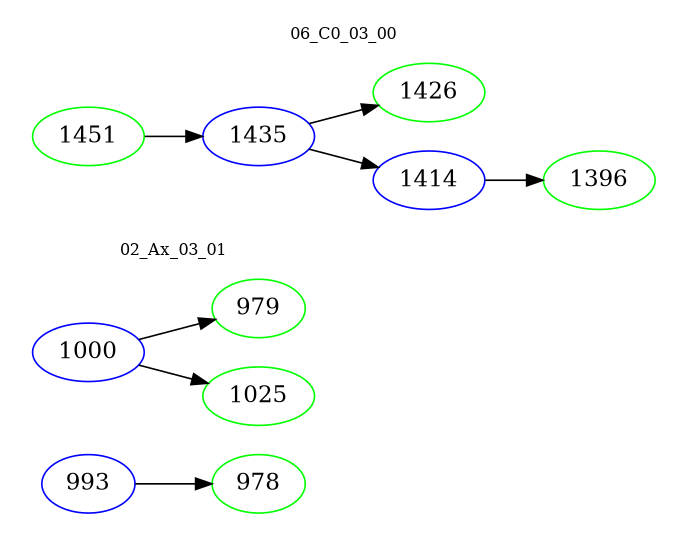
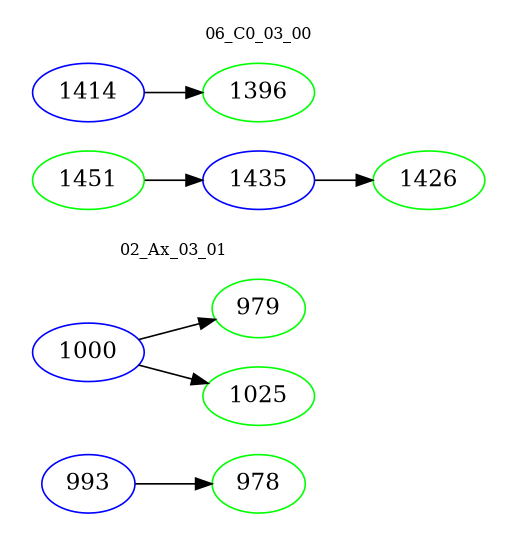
edge "1435" -> "1414": removed
